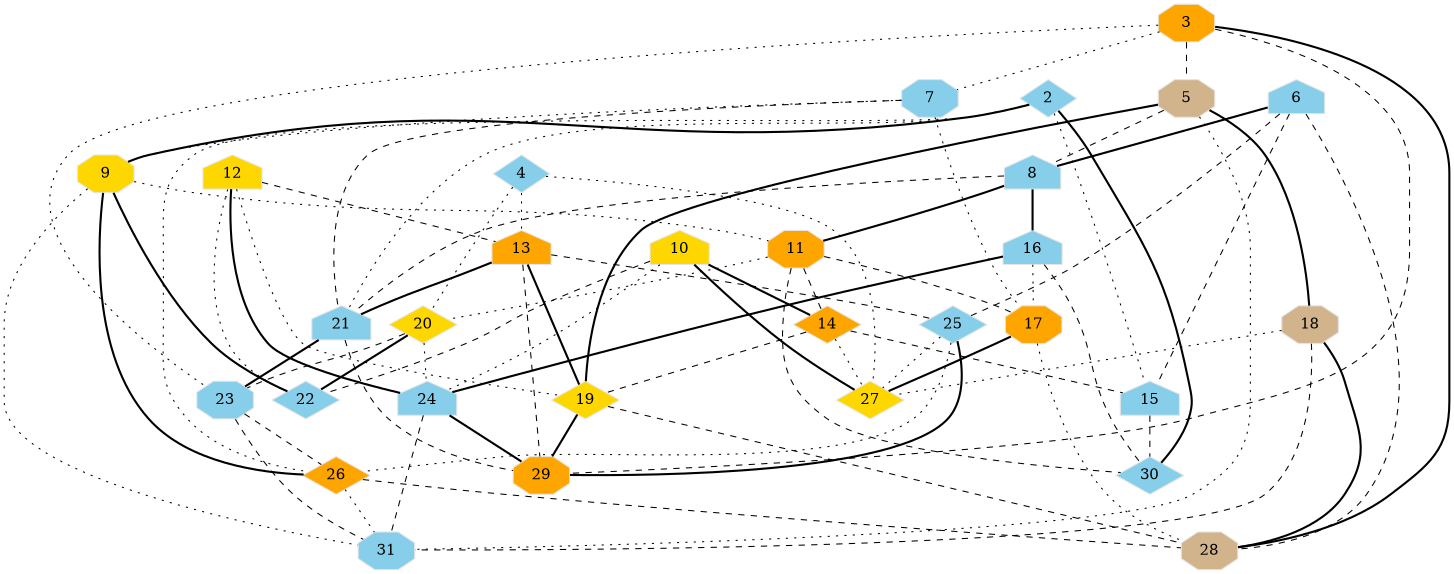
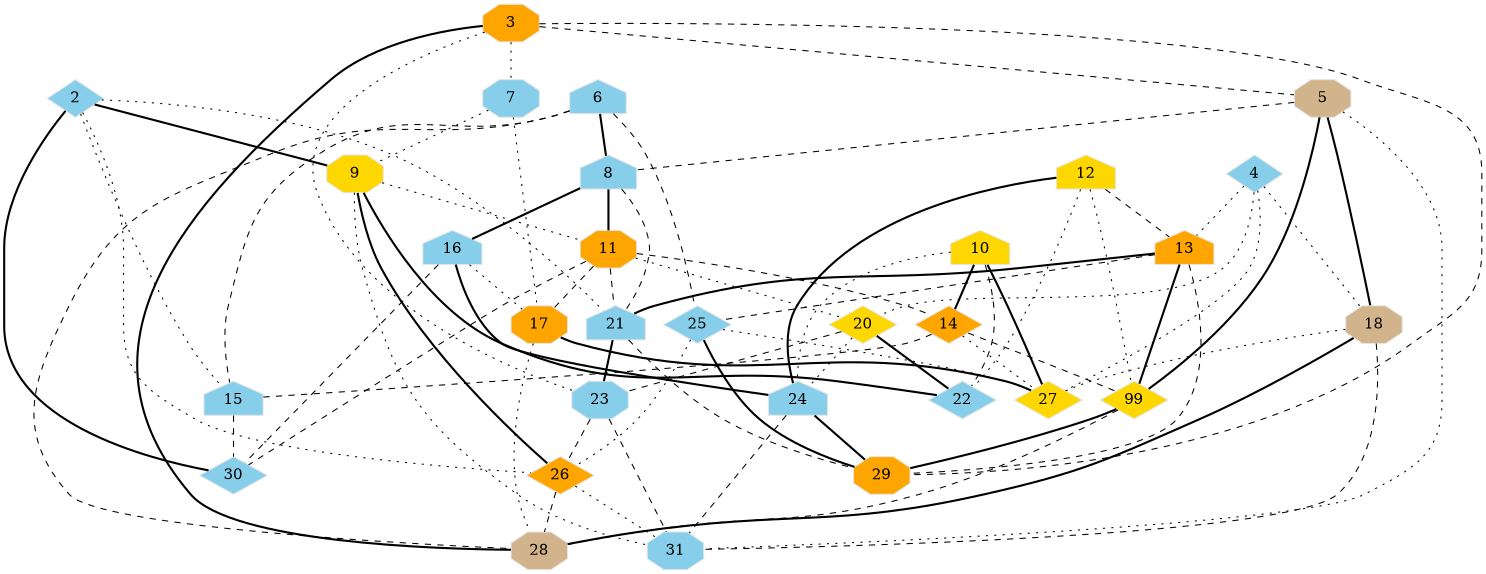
edge "7" -- "21": now "11" -- "21"
edge "4" -- "18": added
node "19": label "19" -> "99"
